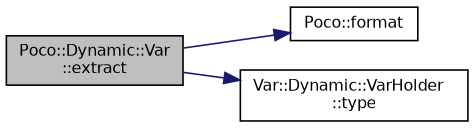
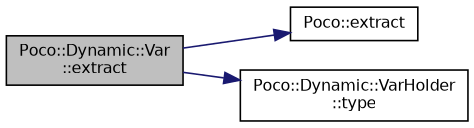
node "Poco::format": label "Poco::format" -> "Poco::extract"
node "Var::Dynamic::VarHolder ::type": label "Var::Dynamic::VarHolder ::type" -> "Poco::Dynamic::VarHolder ::type"
